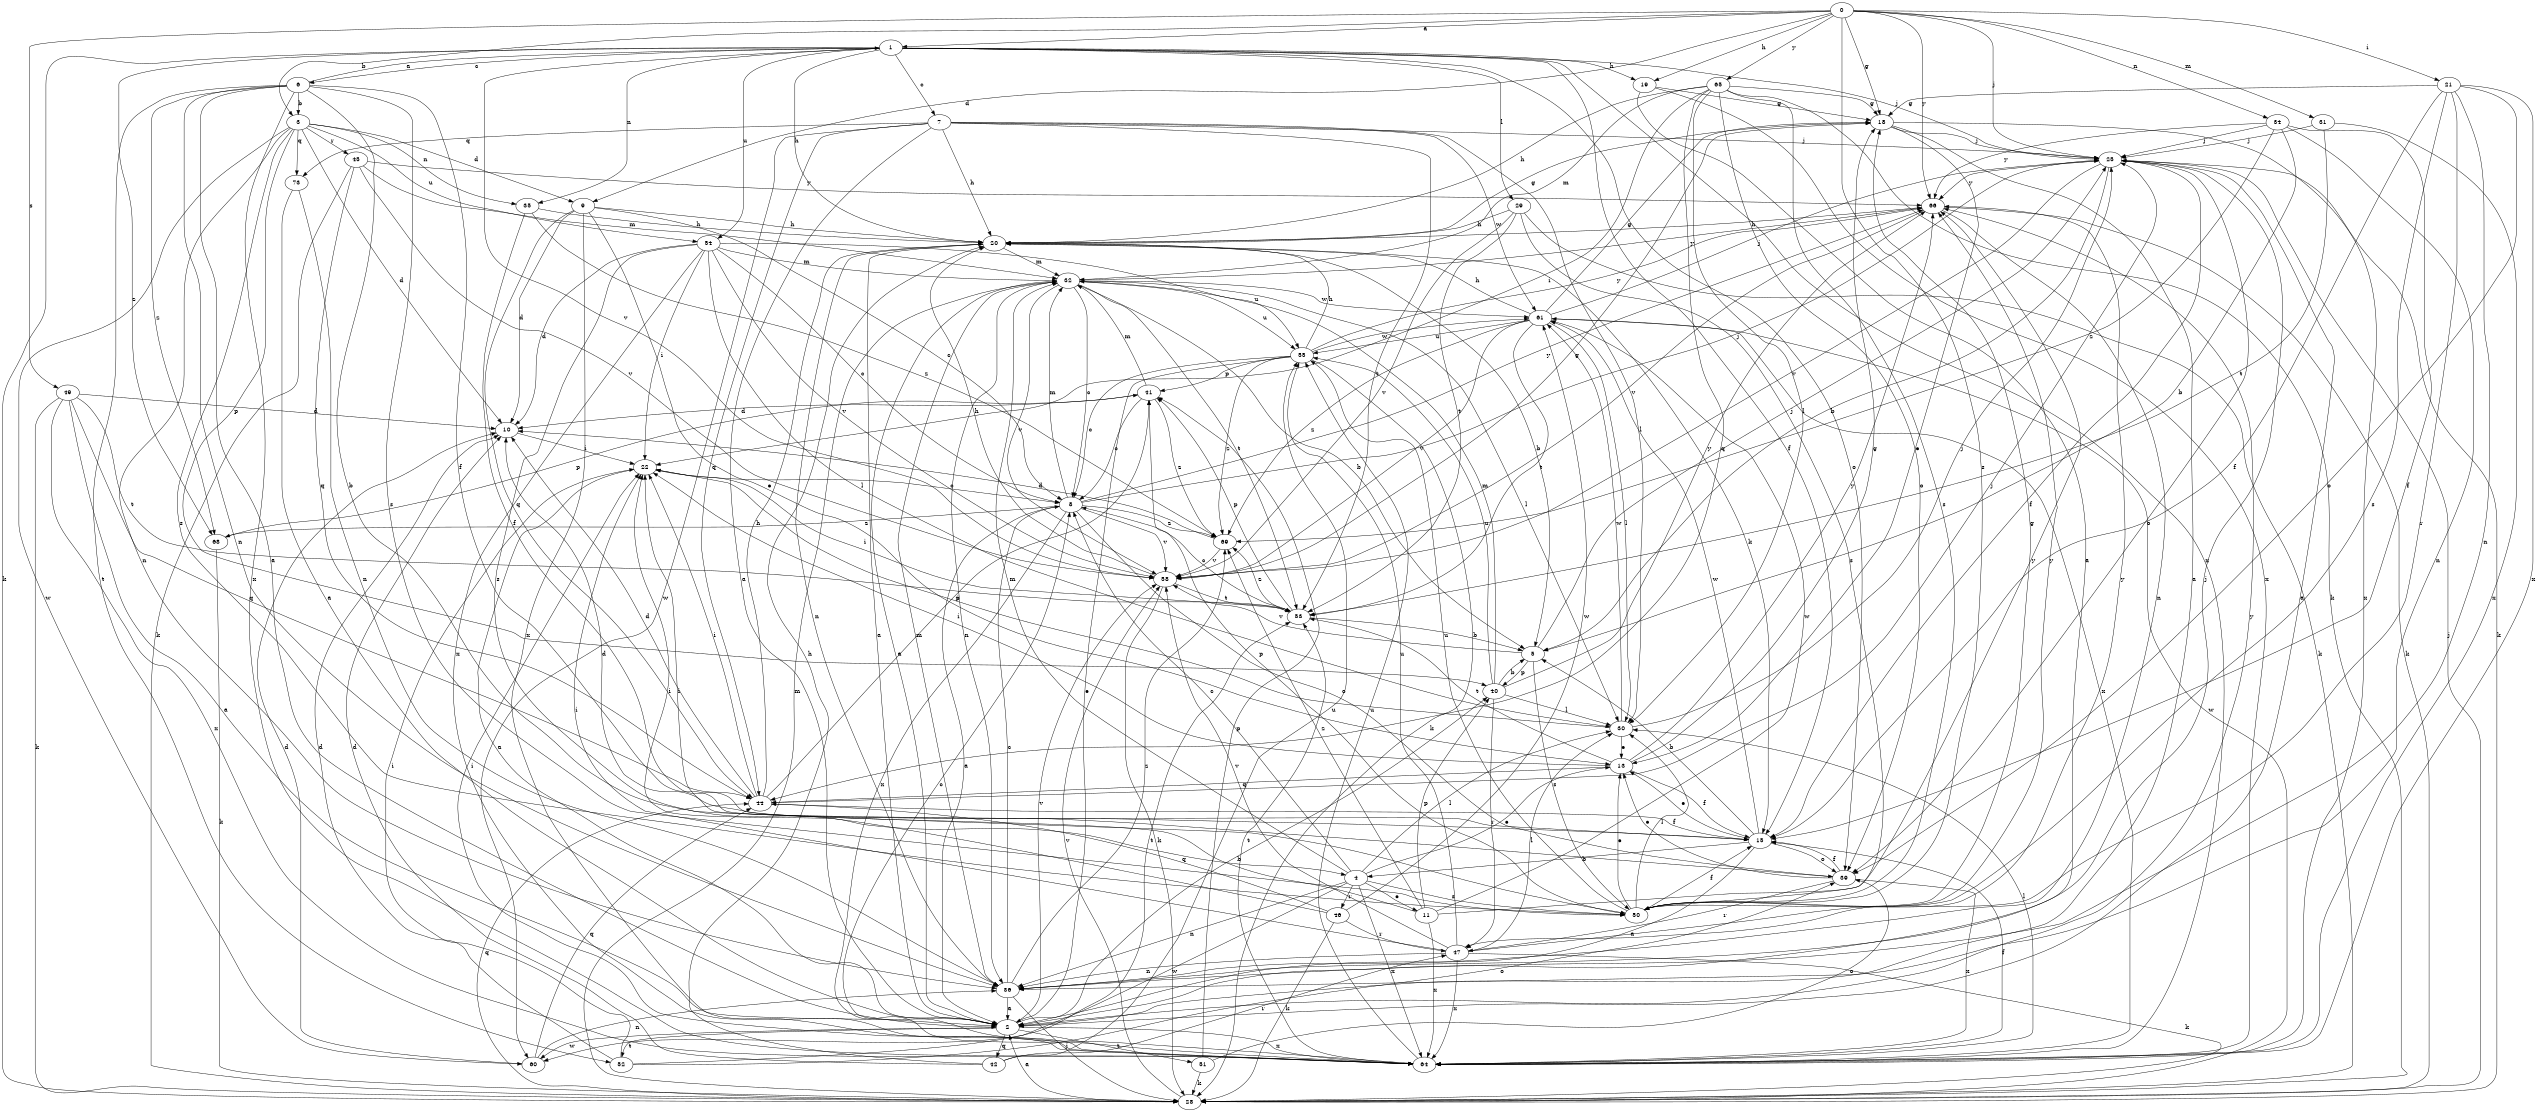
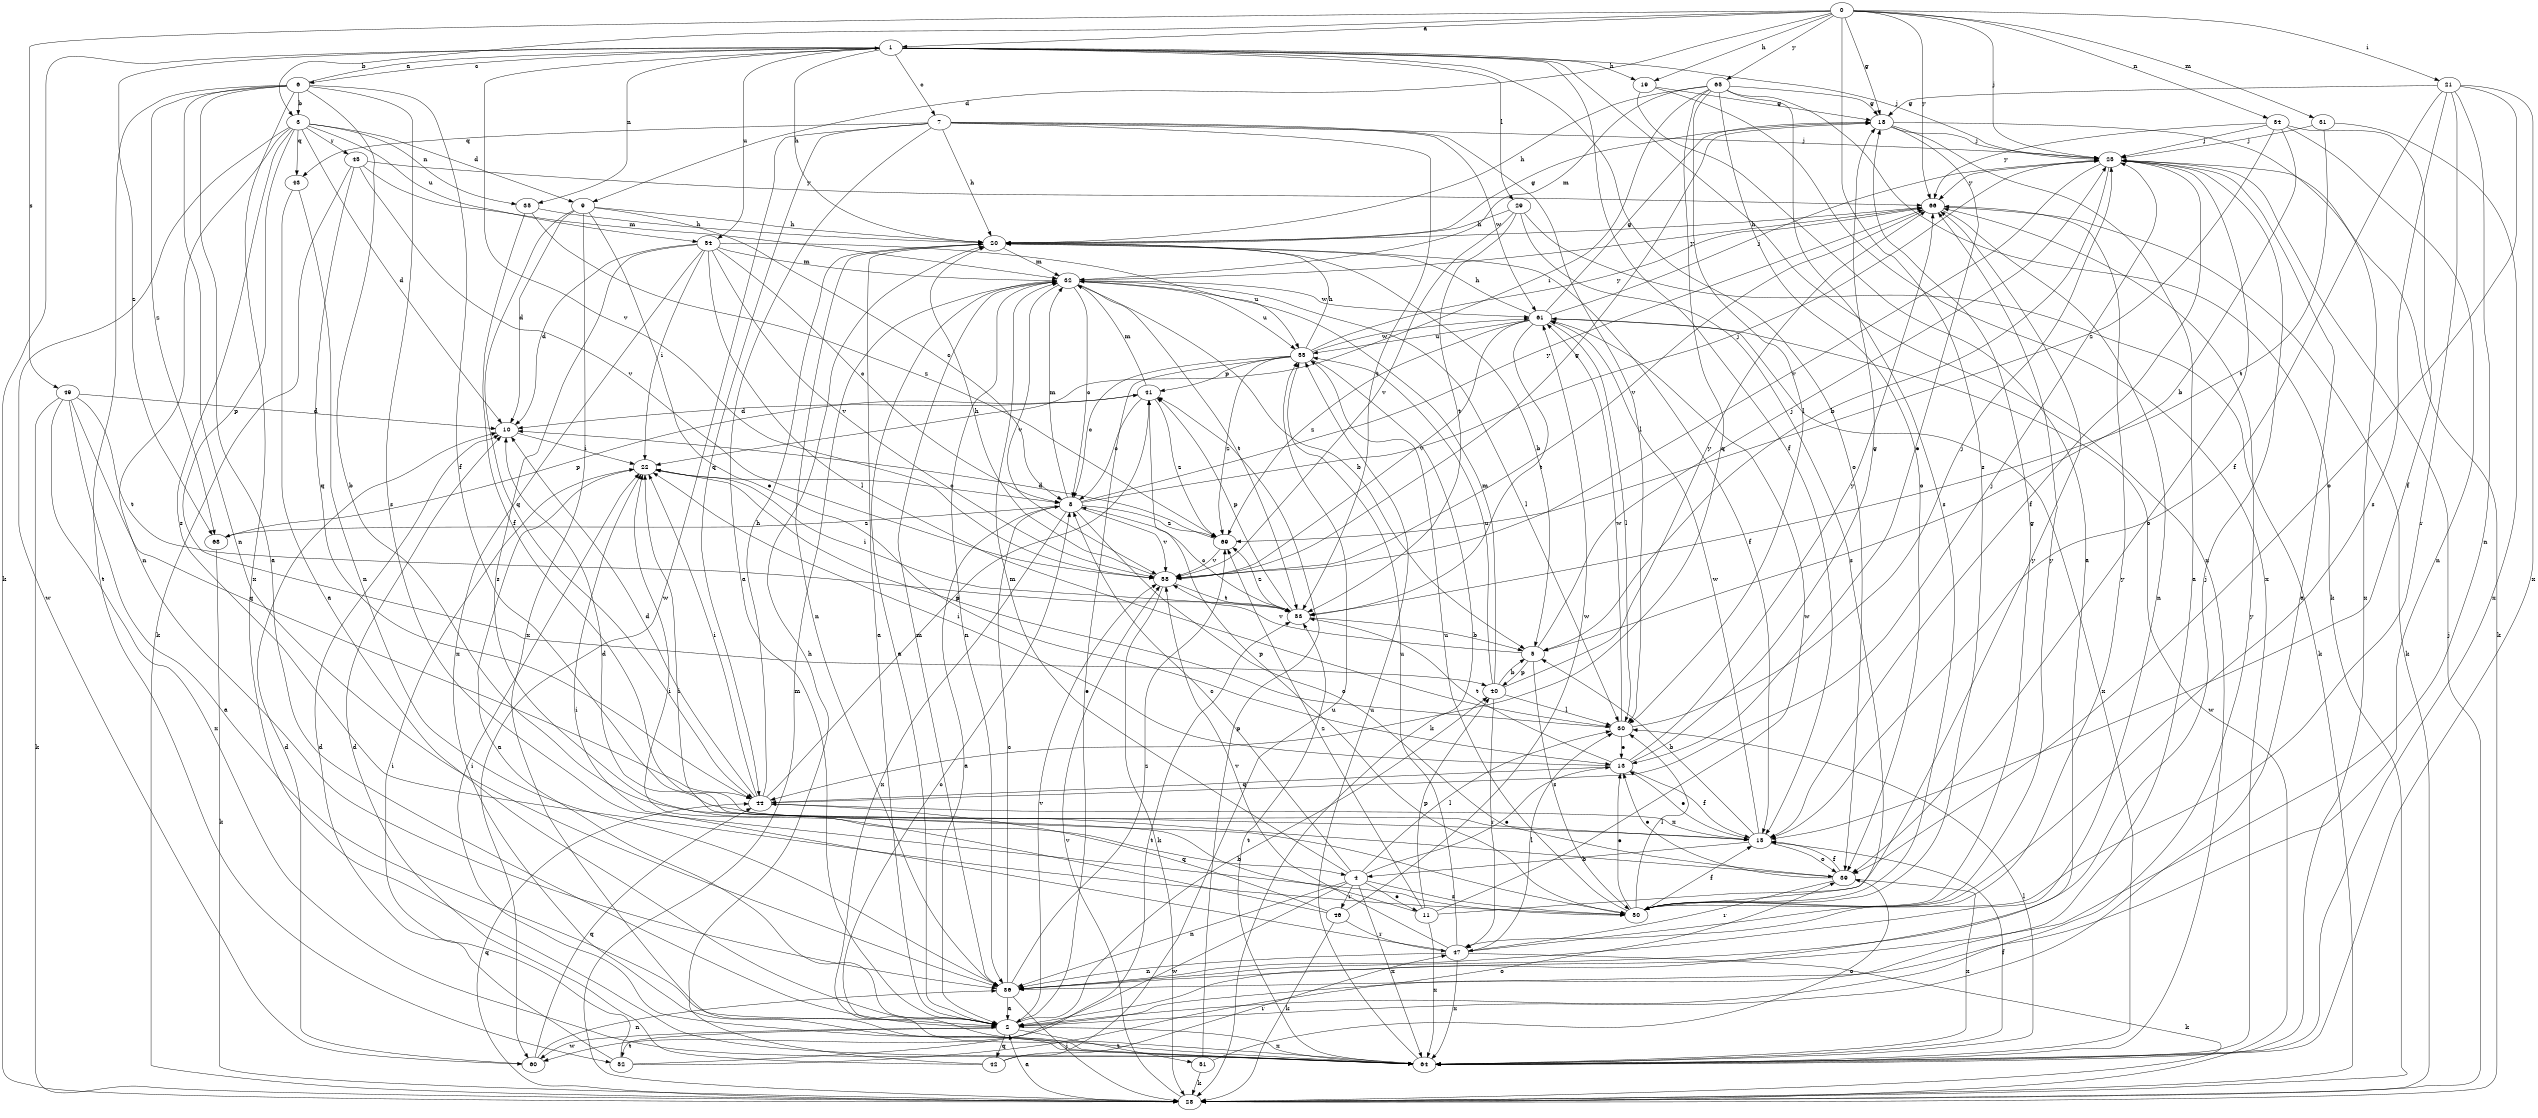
node "73": label "73" -> "43"
edge "20" -> "15": label "k" -> "f"
edge "44" -> "15": label "f" -> "x"
edge "15" -> "2": removed, label "a"
